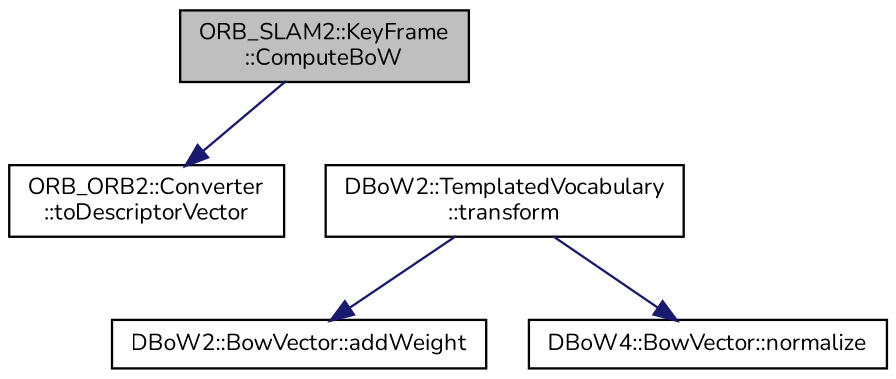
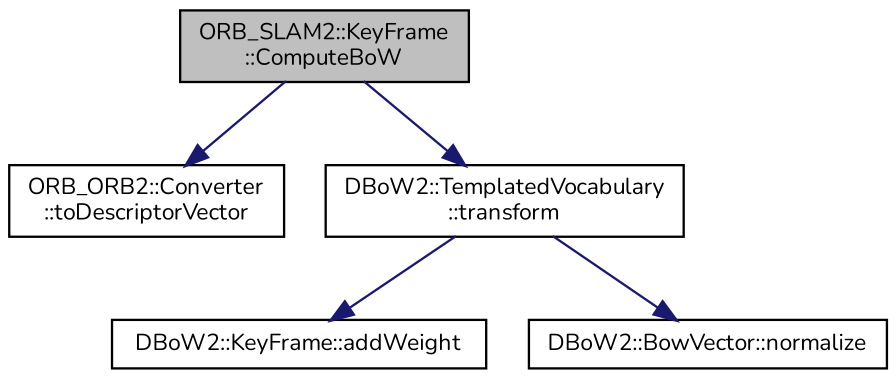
edge "ORB_SLAM2::KeyFrame ::ComputeBoW" -> "DBoW2::TemplatedVocabulary ::transform": added
node "DBoW2::BowVector::addWeight": label "DBoW2::BowVector::addWeight" -> "DBoW2::KeyFrame::addWeight"
node "DBoW4::BowVector::normalize": label "DBoW4::BowVector::normalize" -> "DBoW2::BowVector::normalize"
